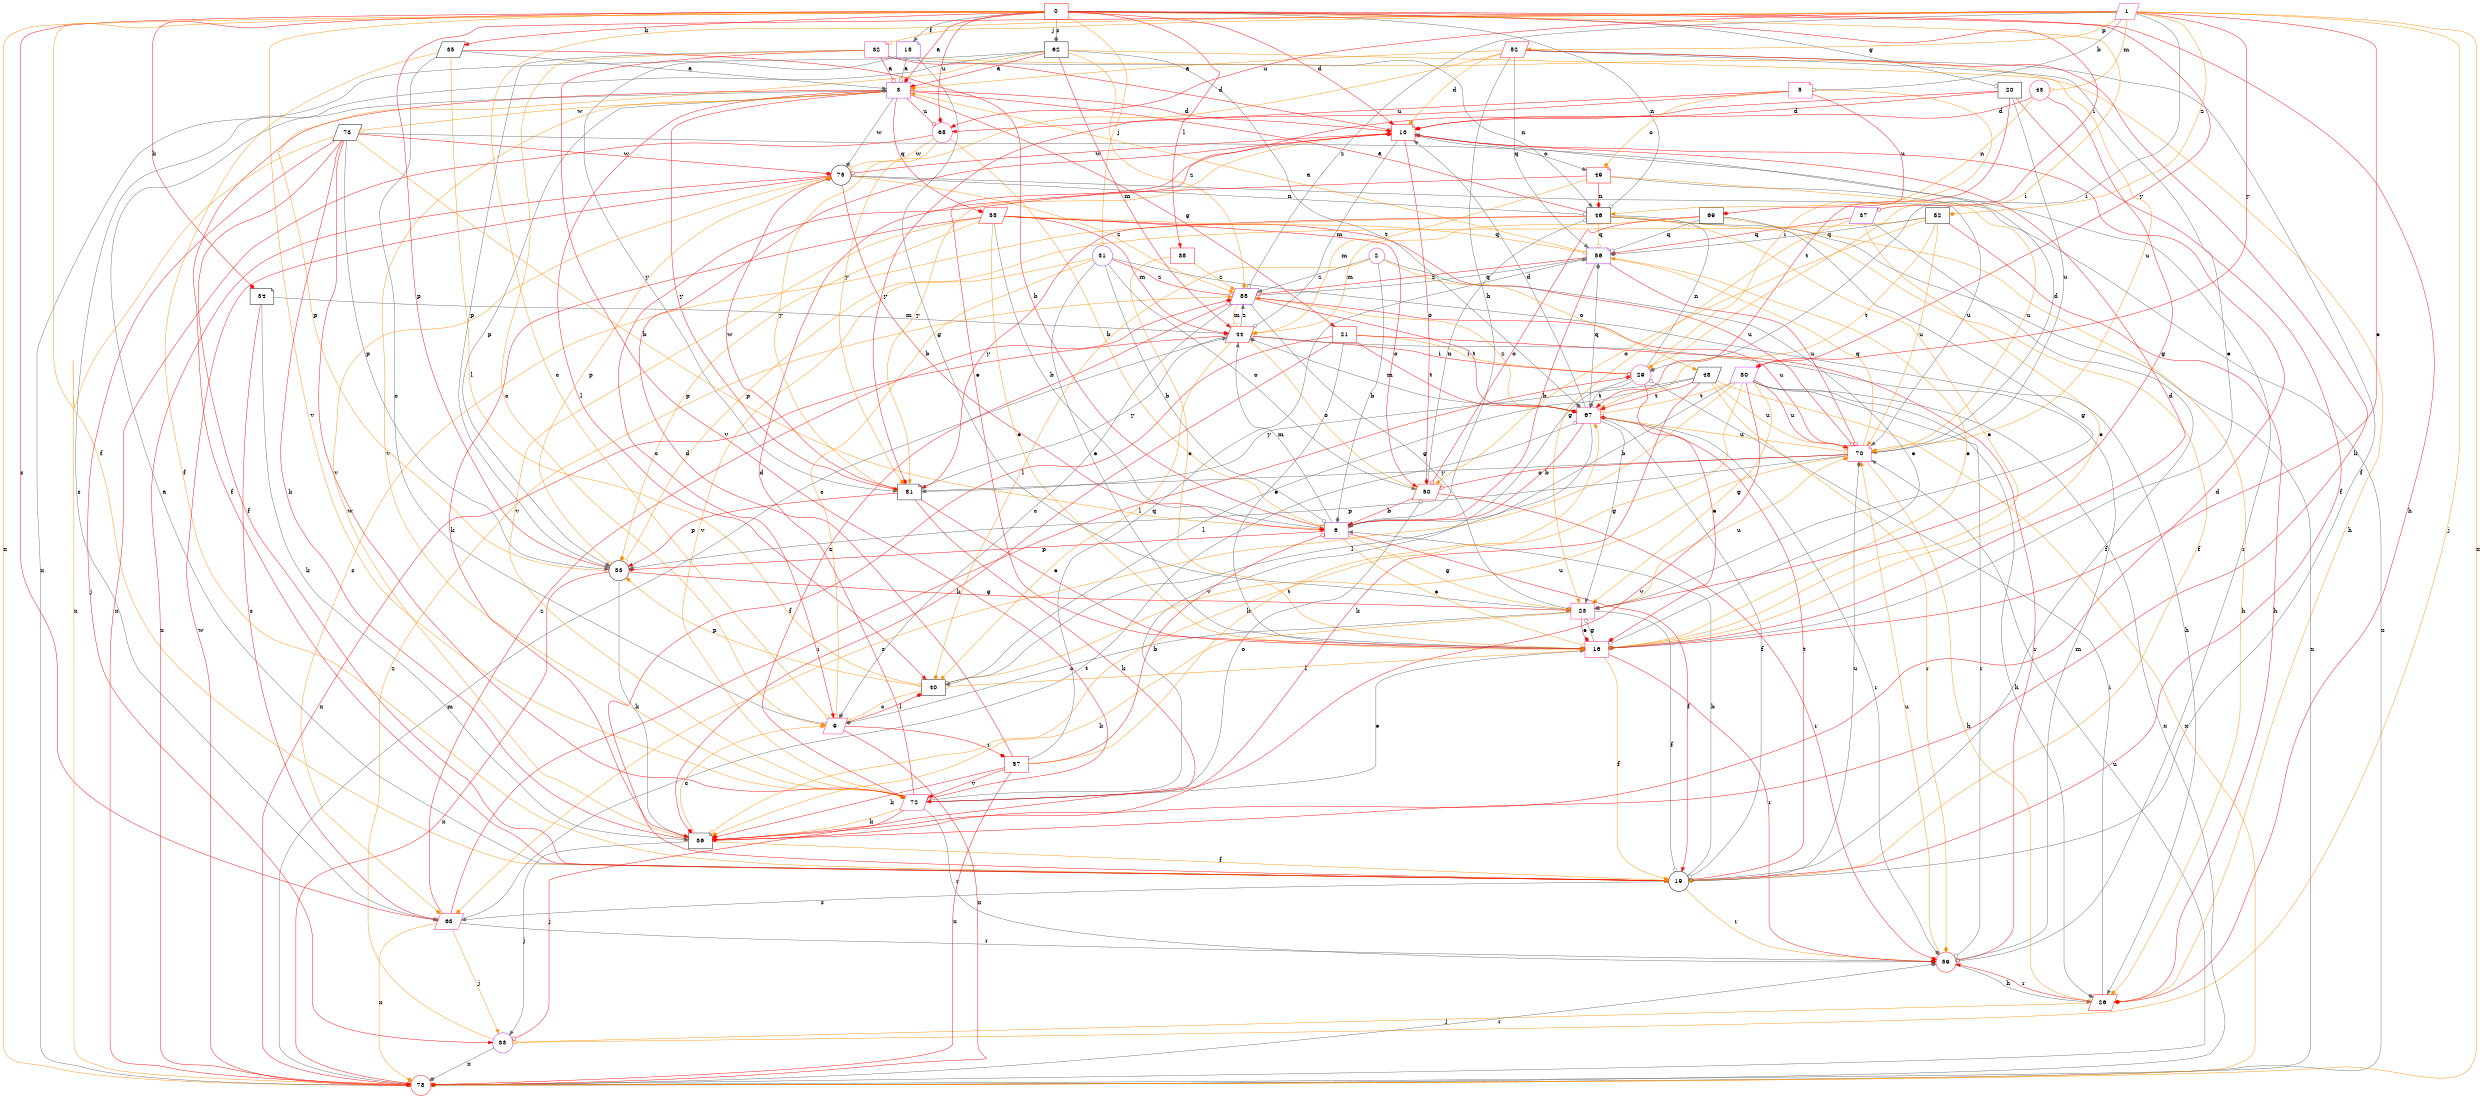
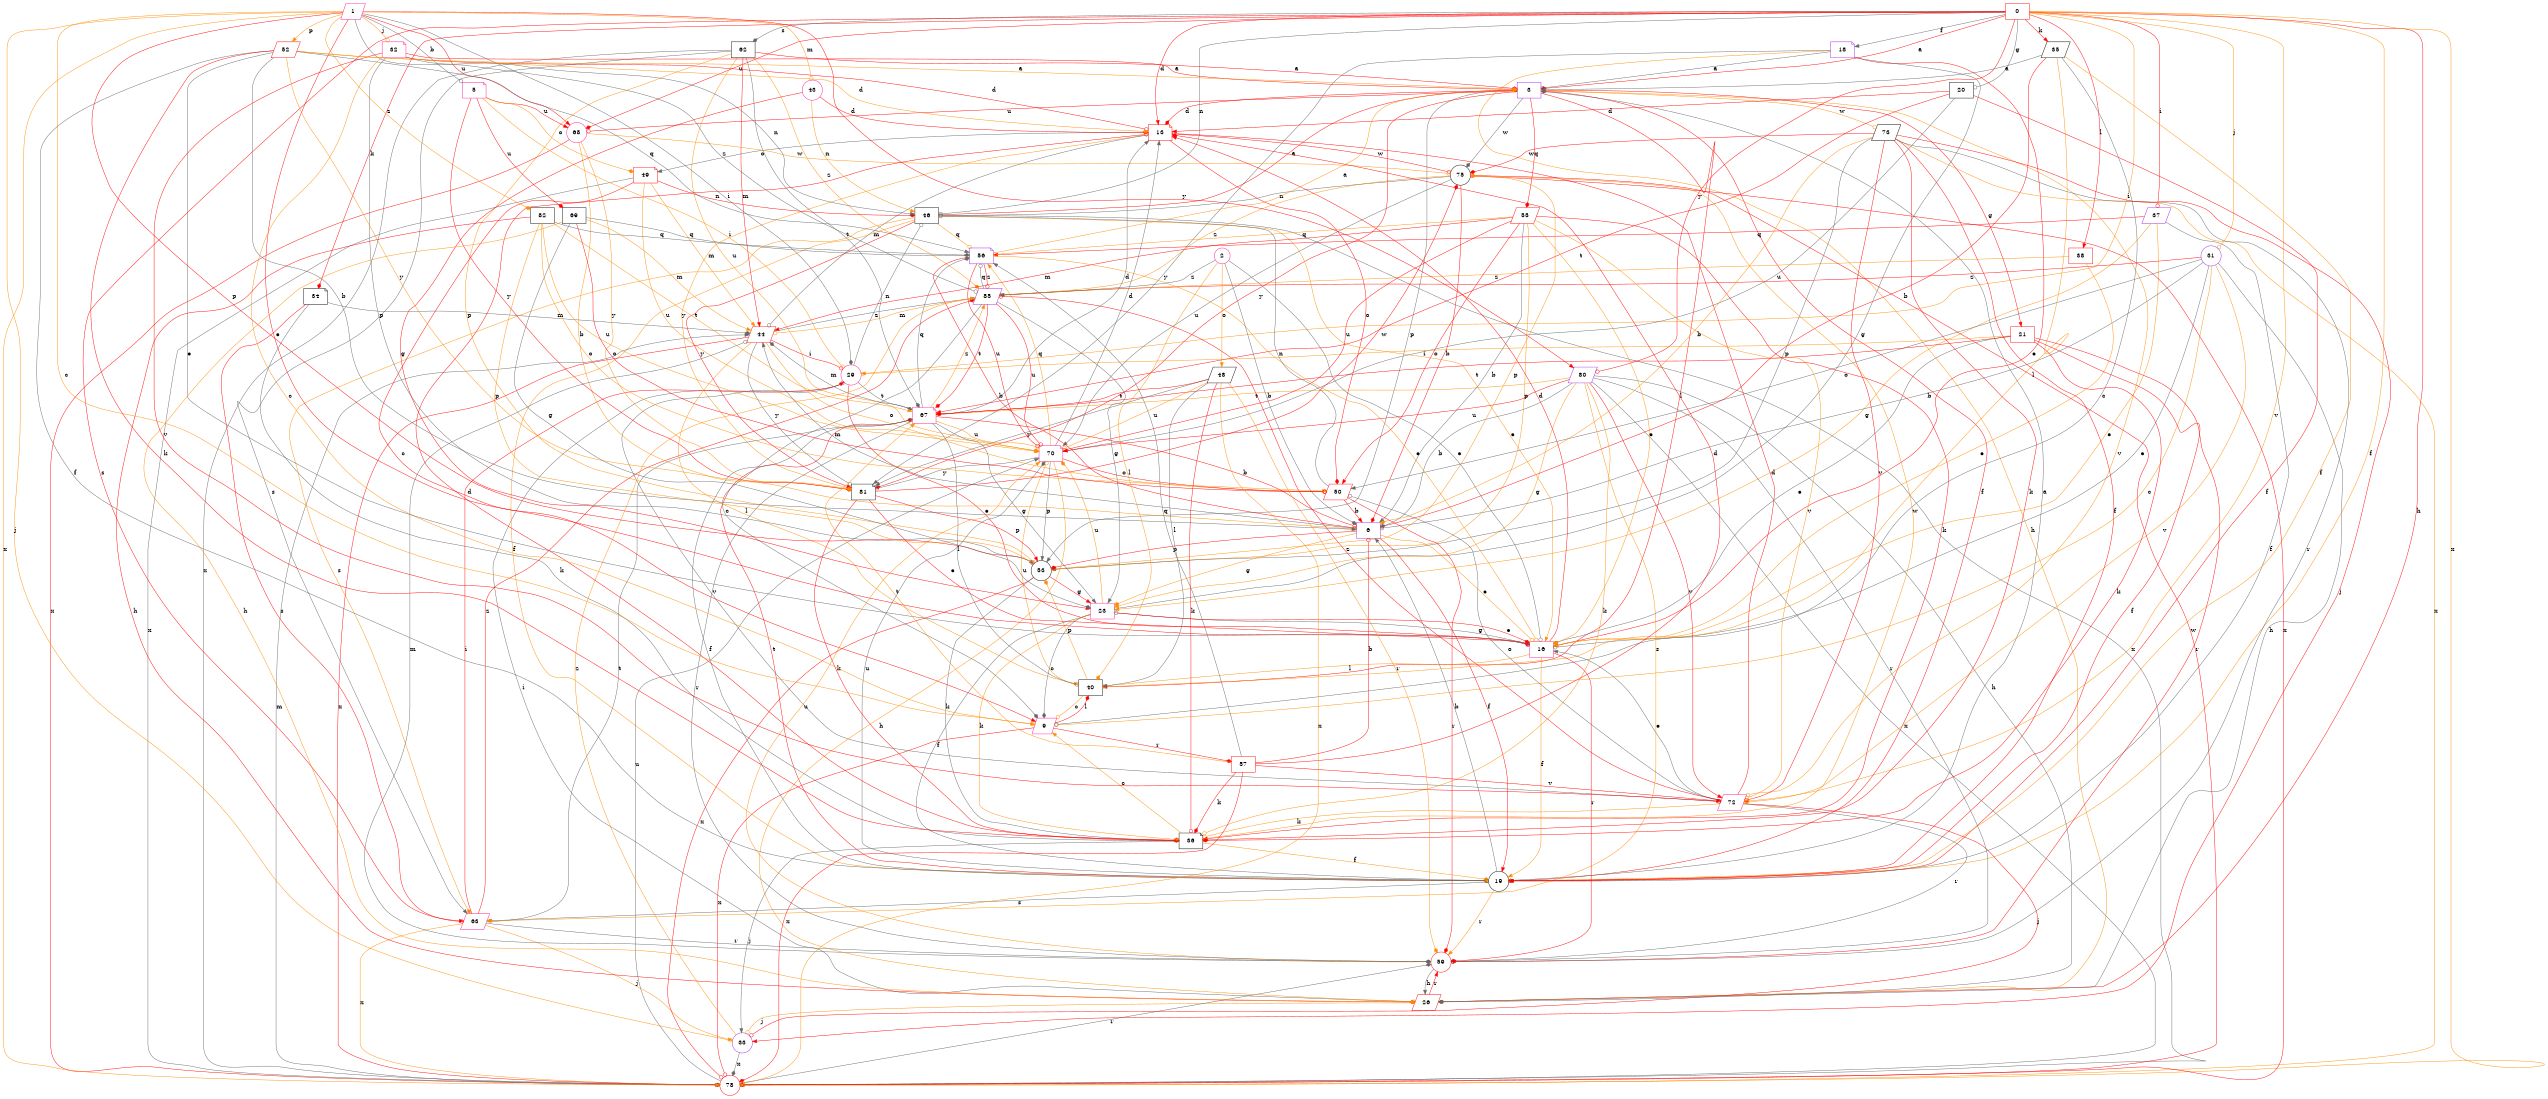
edge "20" -> "16": now "18" -> "16"
edge "85" -> "23": arrowhead odot -> normal
